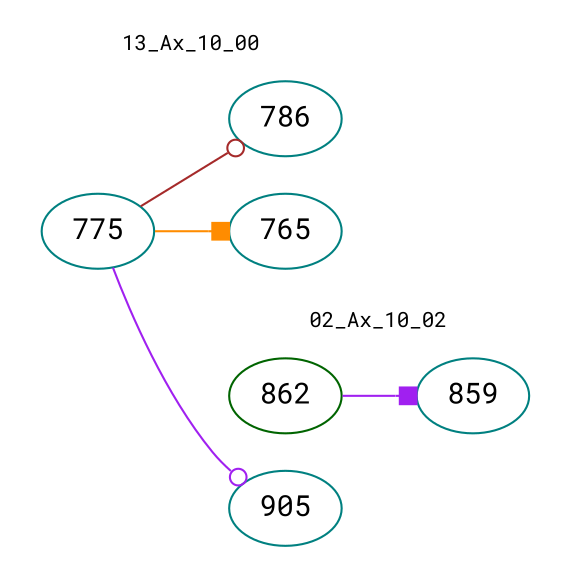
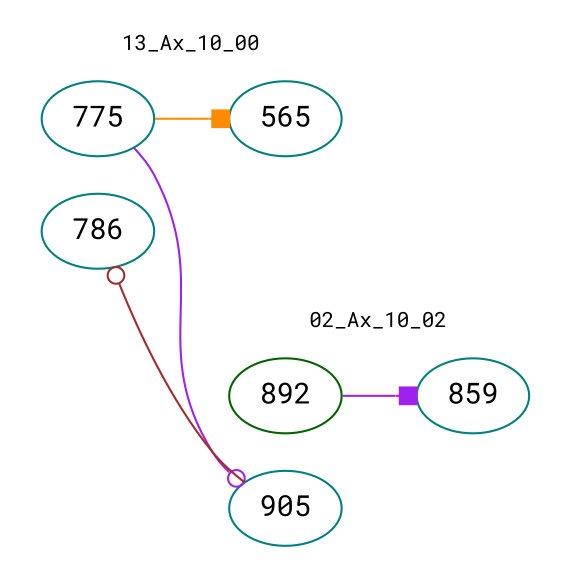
edge "775" -> "786": now "905" -> "786"
node "765": label "765" -> "565"
node "862": label "862" -> "892"
